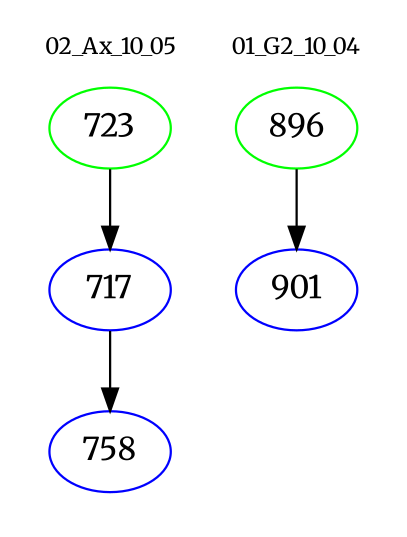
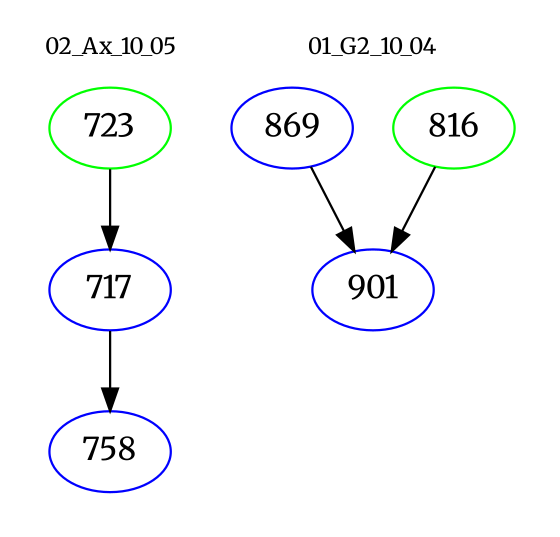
node "869": added
node "896": label "896" -> "816"
